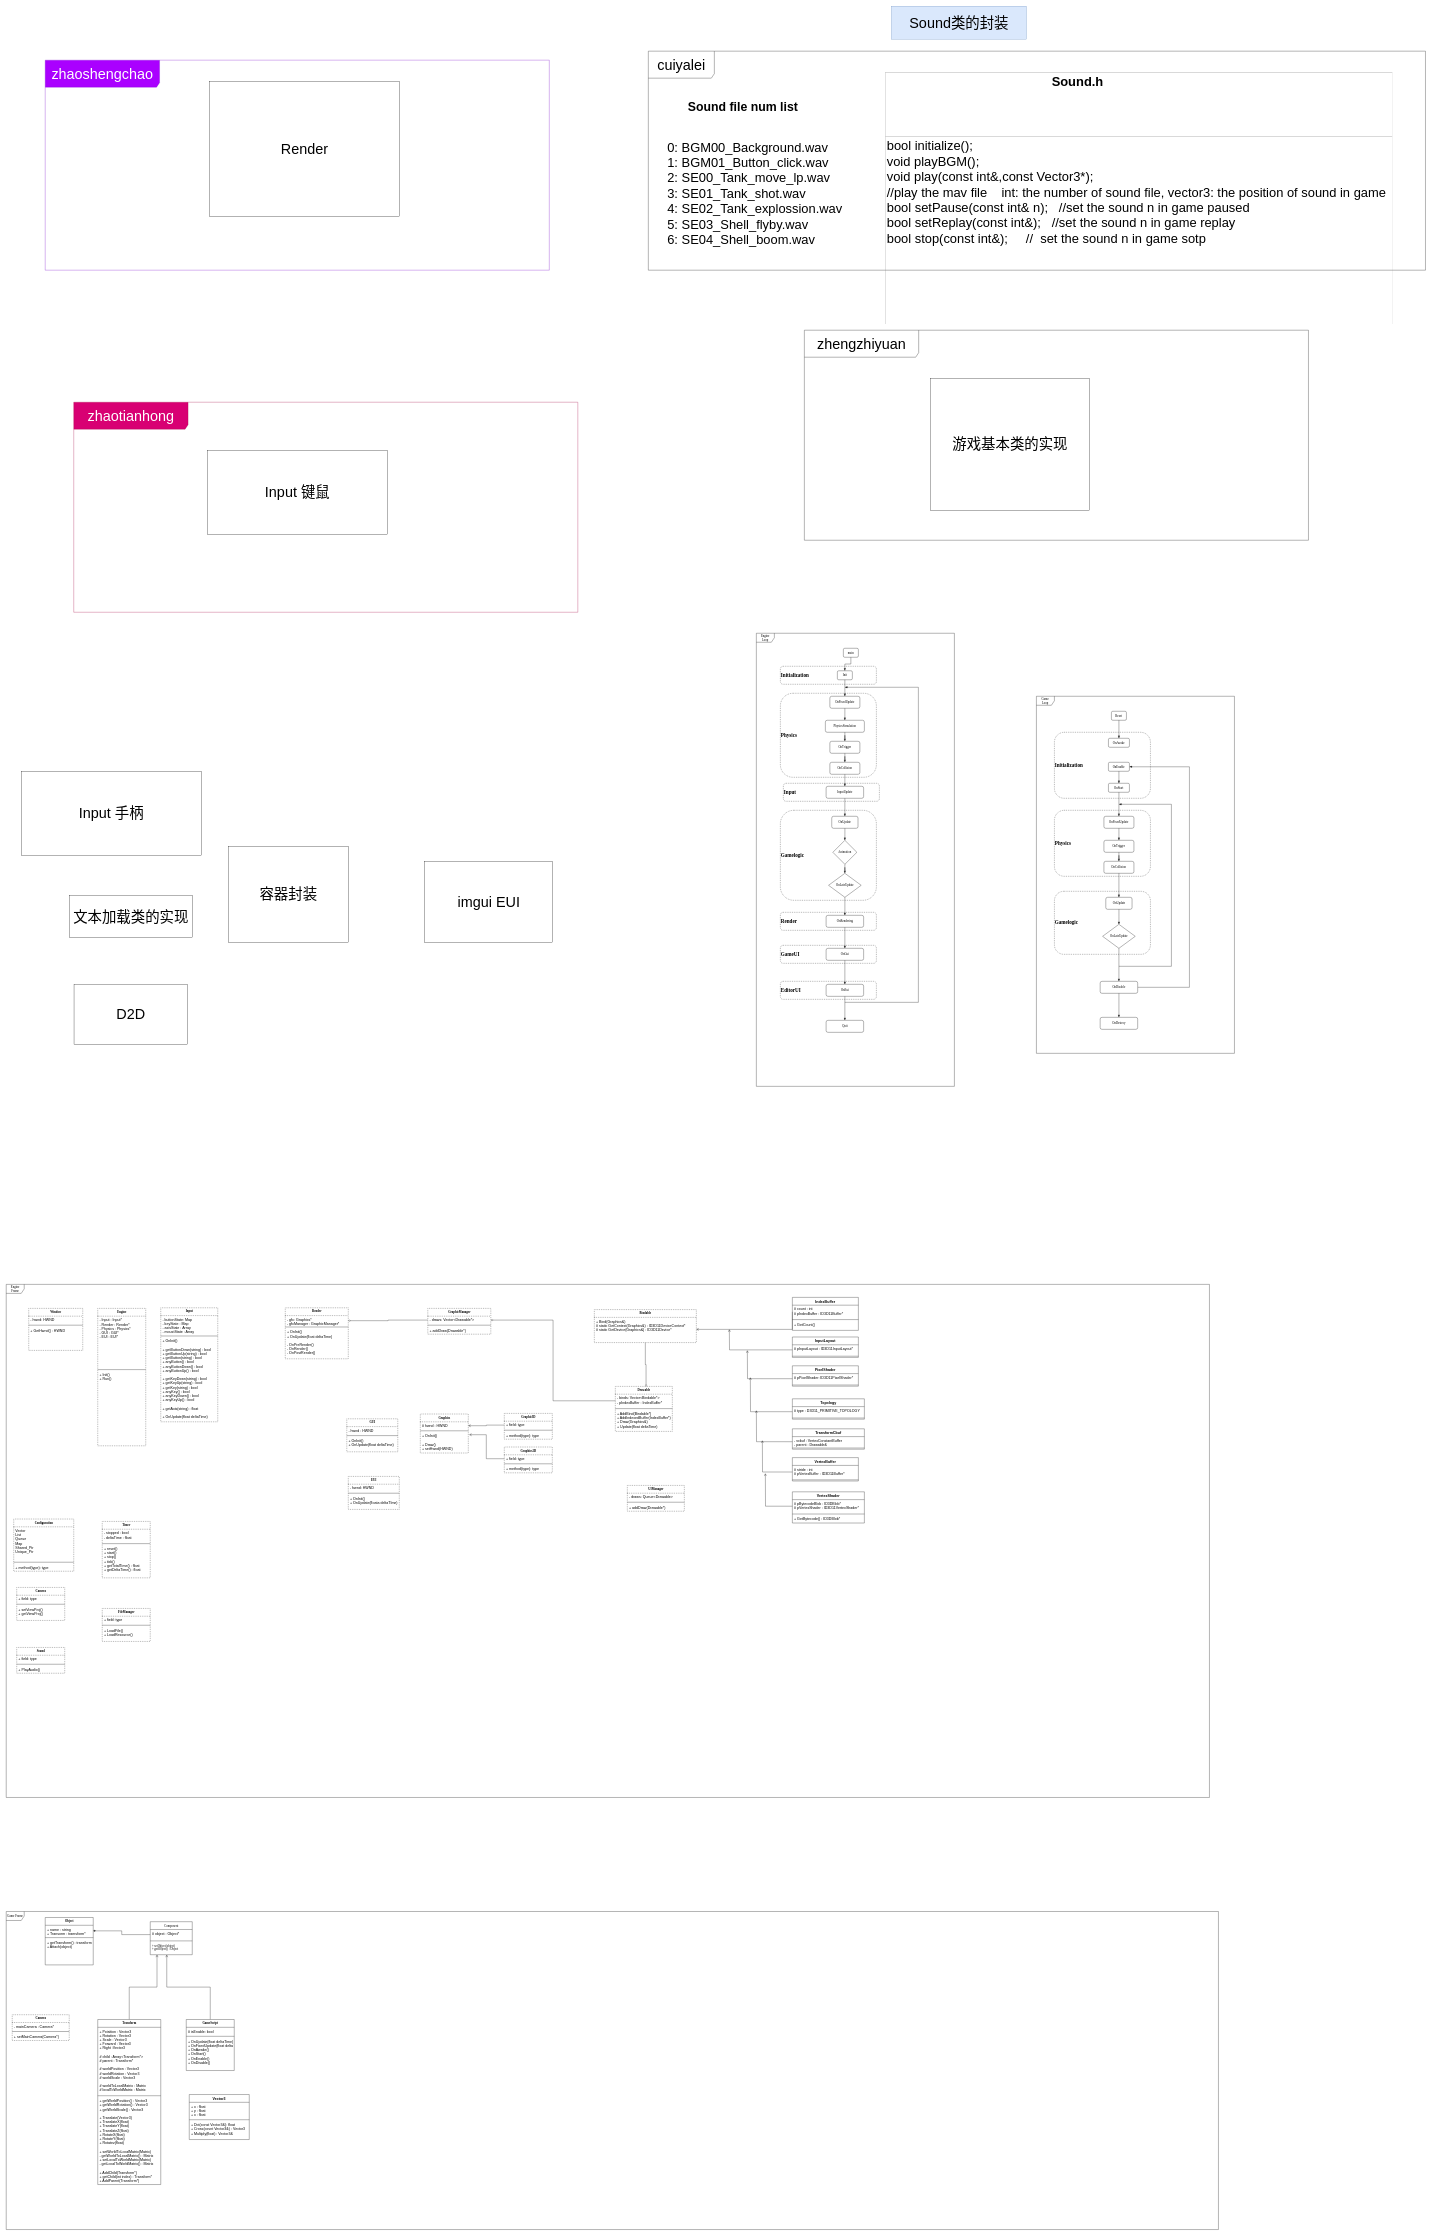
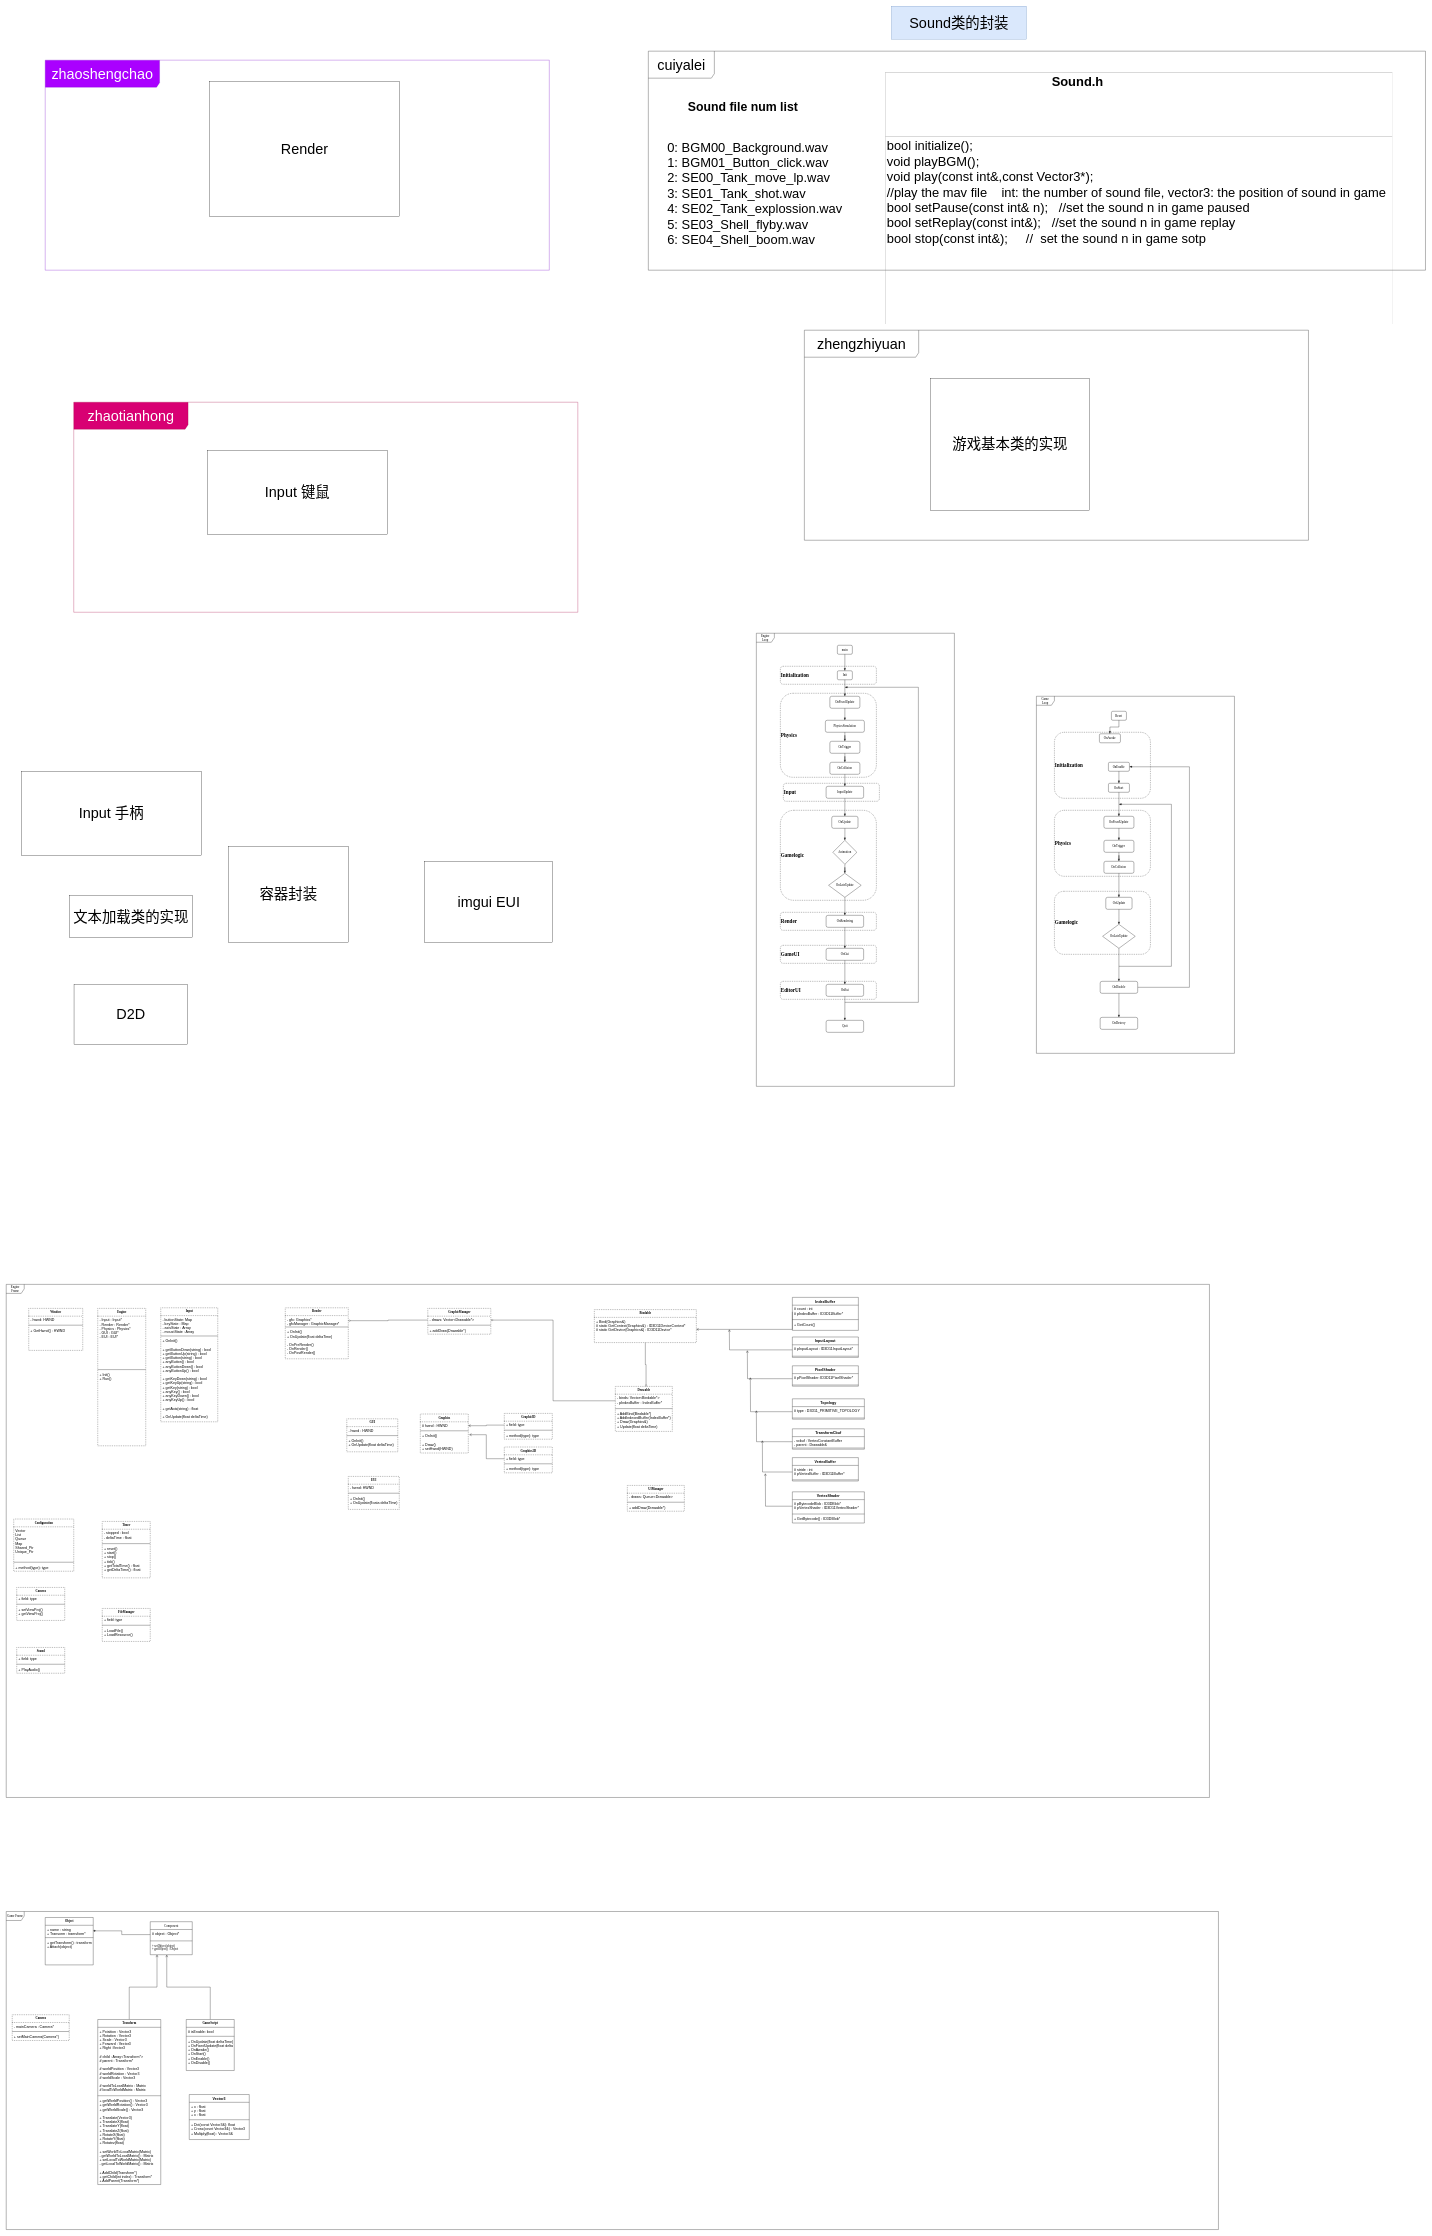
node "main": moved (851, 653) -> (845, 650)
node "OnAwake": moved (1119, 743) -> (1110, 738)
